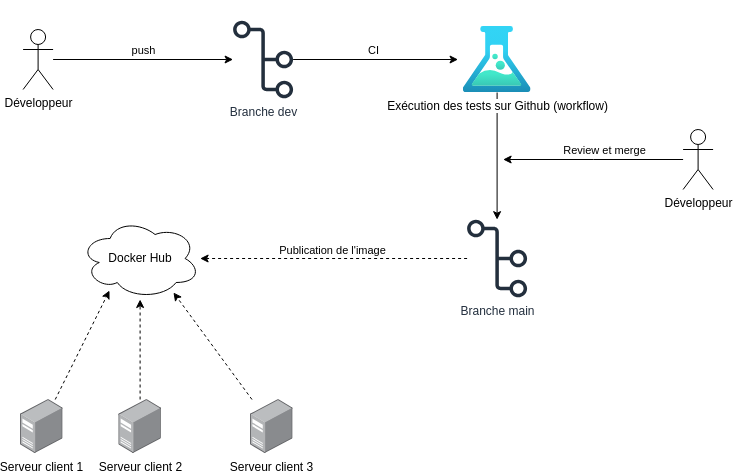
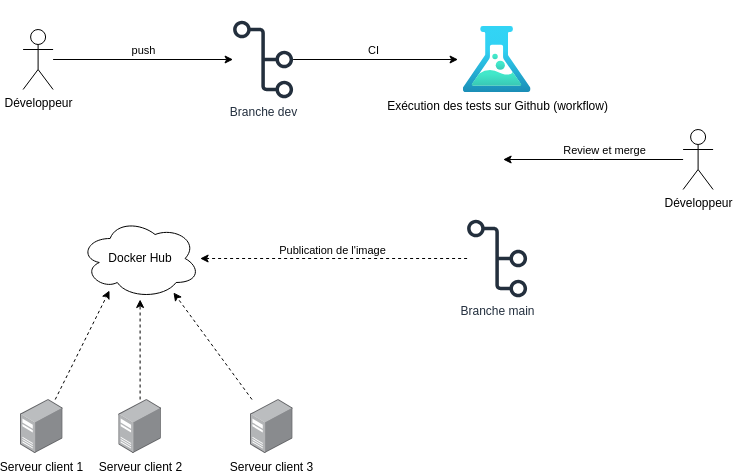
edge "Exécution des tests sur Github (workflow)" -> "Branche main": removed
